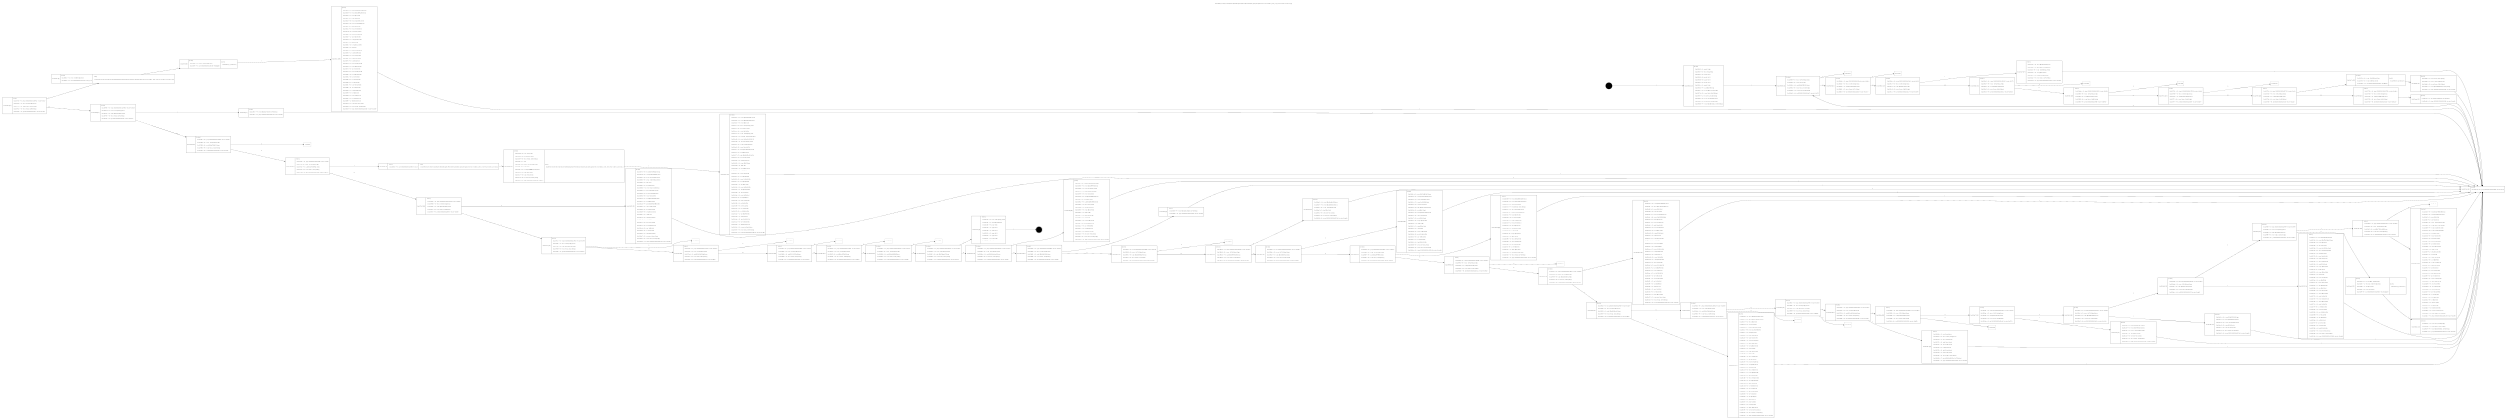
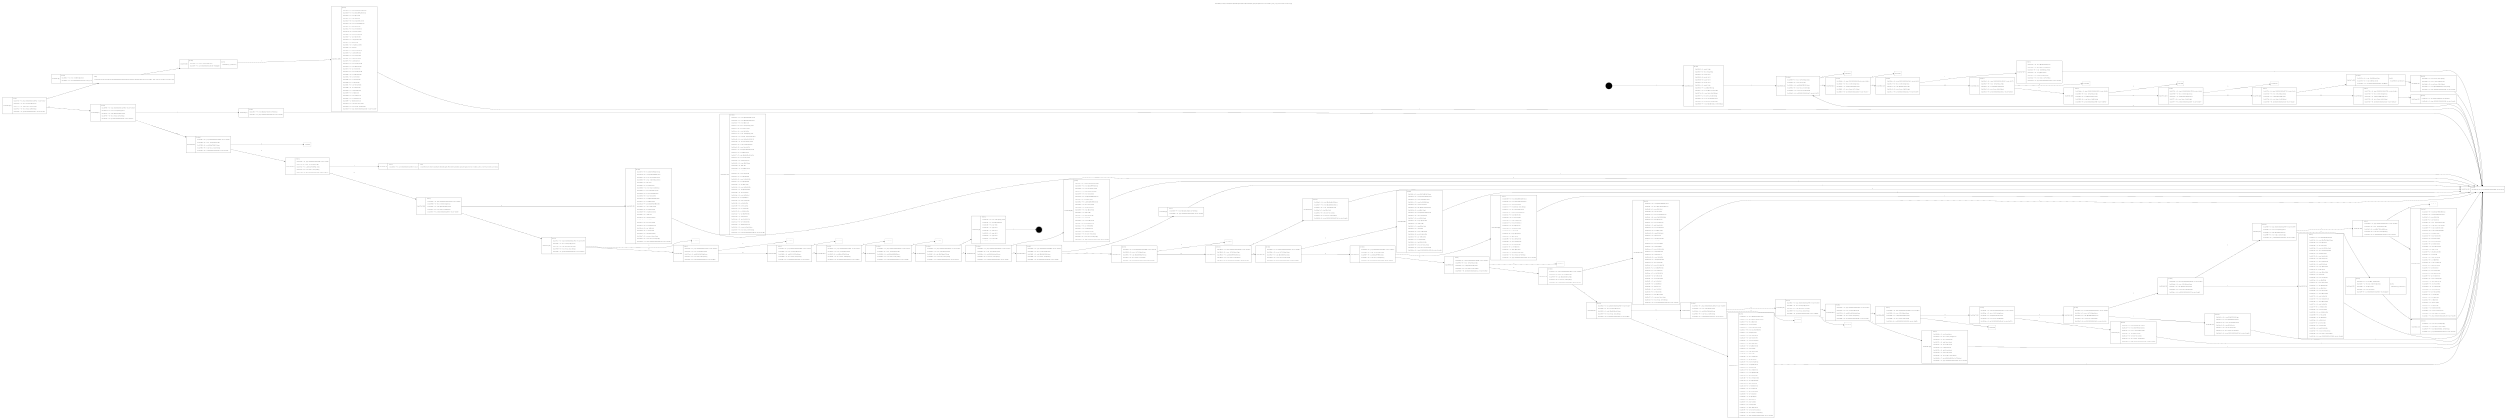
node "0x401c88 [44]": removed
